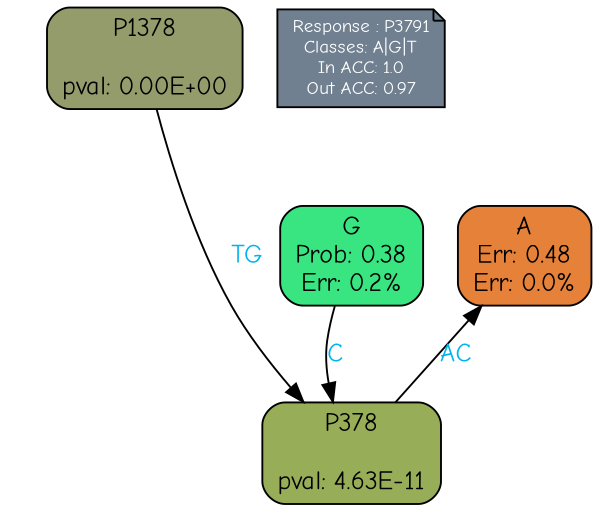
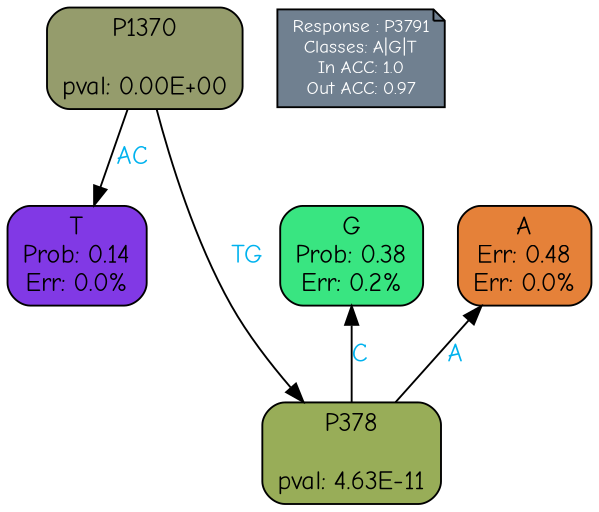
node "P1378 pval: 0.00E+00": label "P1378 pval: 0.00E+00" -> "P1370 pval: 0.00E+00"
node "T Prob: 0.14 Err: 0.0%": added
edge "G Prob: 0.38 Err: 0.2%" -> "P378 pval: 4.63E-11": reversed
edge "P378 pval: 4.63E-11" -> "A Err: 0.48 Err: 0.0%": label "AC" -> "A"
